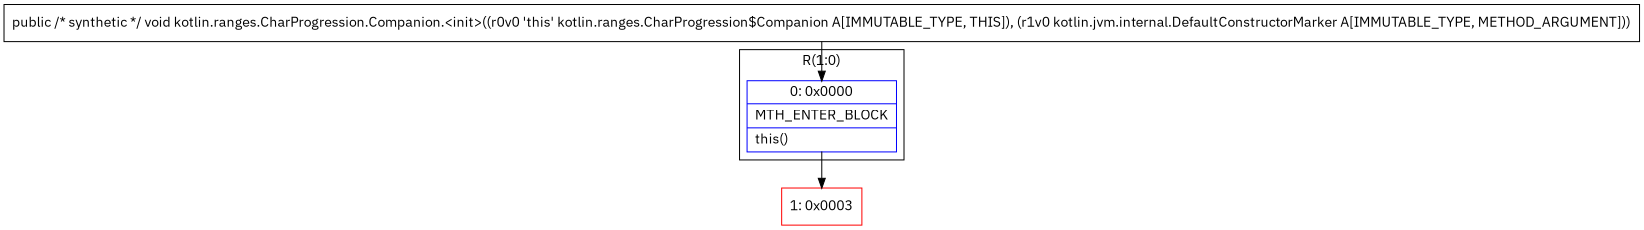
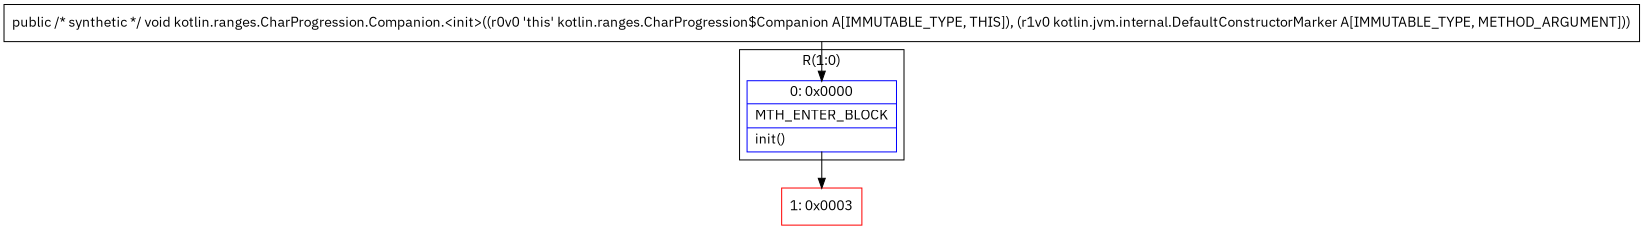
node "0: 0x0000": text "this()" -> "init()"
